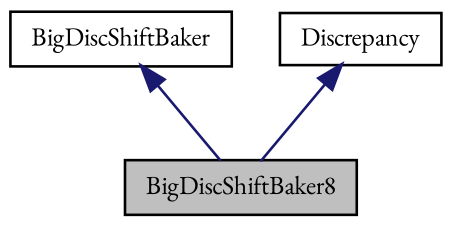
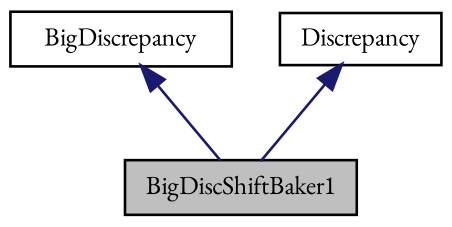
node "BigDiscShiftBaker": label "BigDiscShiftBaker" -> "BigDiscrepancy"
node "BigDiscShiftBaker8": label "BigDiscShiftBaker8" -> "BigDiscShiftBaker1"
